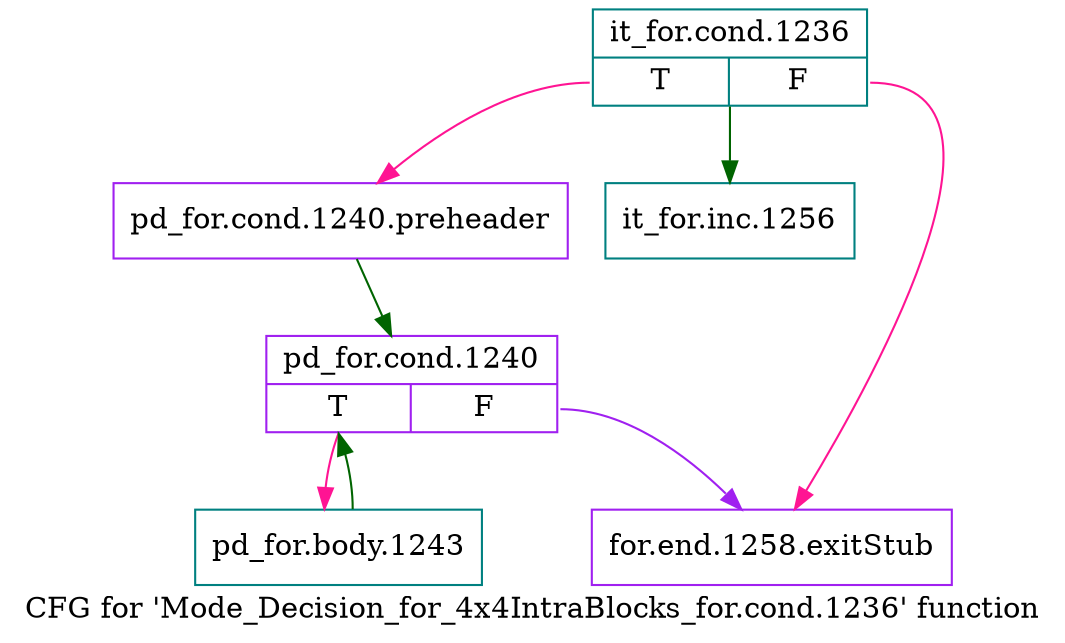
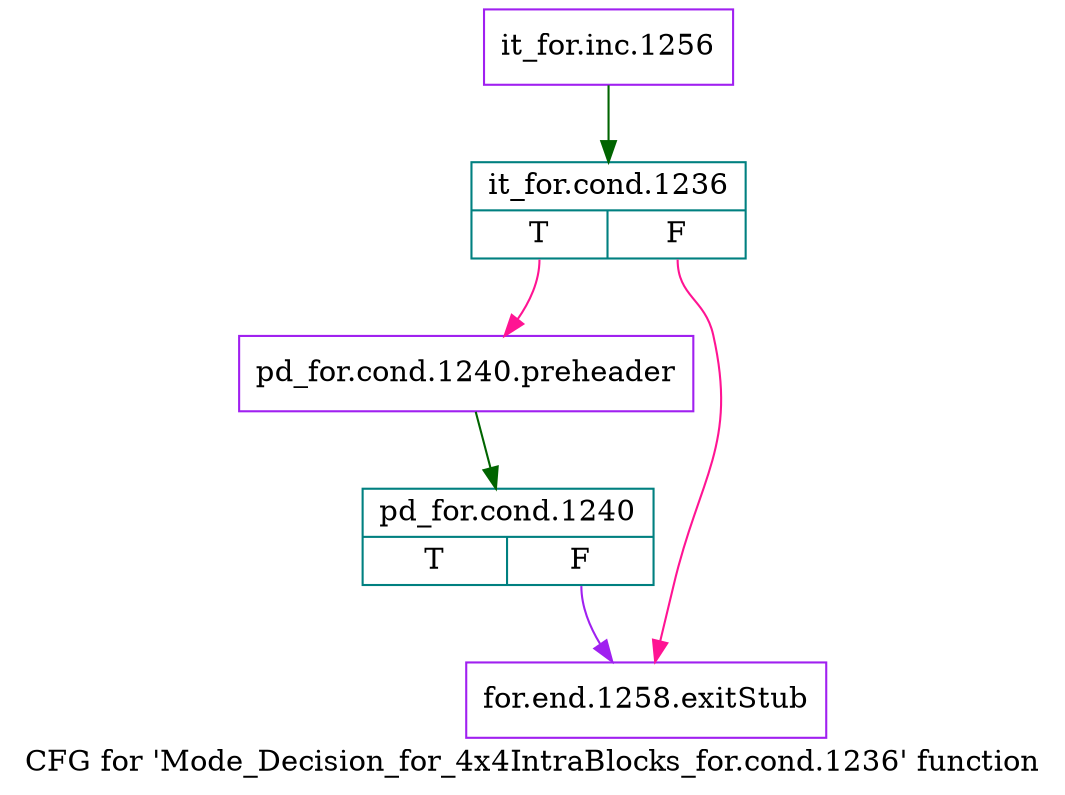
edge "it_for.cond.1236" -> "it_for.inc.1256": reversed
node "it_for.inc.1256": color teal -> purple
node "pd_for.cond.1240": color purple -> teal
node "pd_for.body.1243": removed
